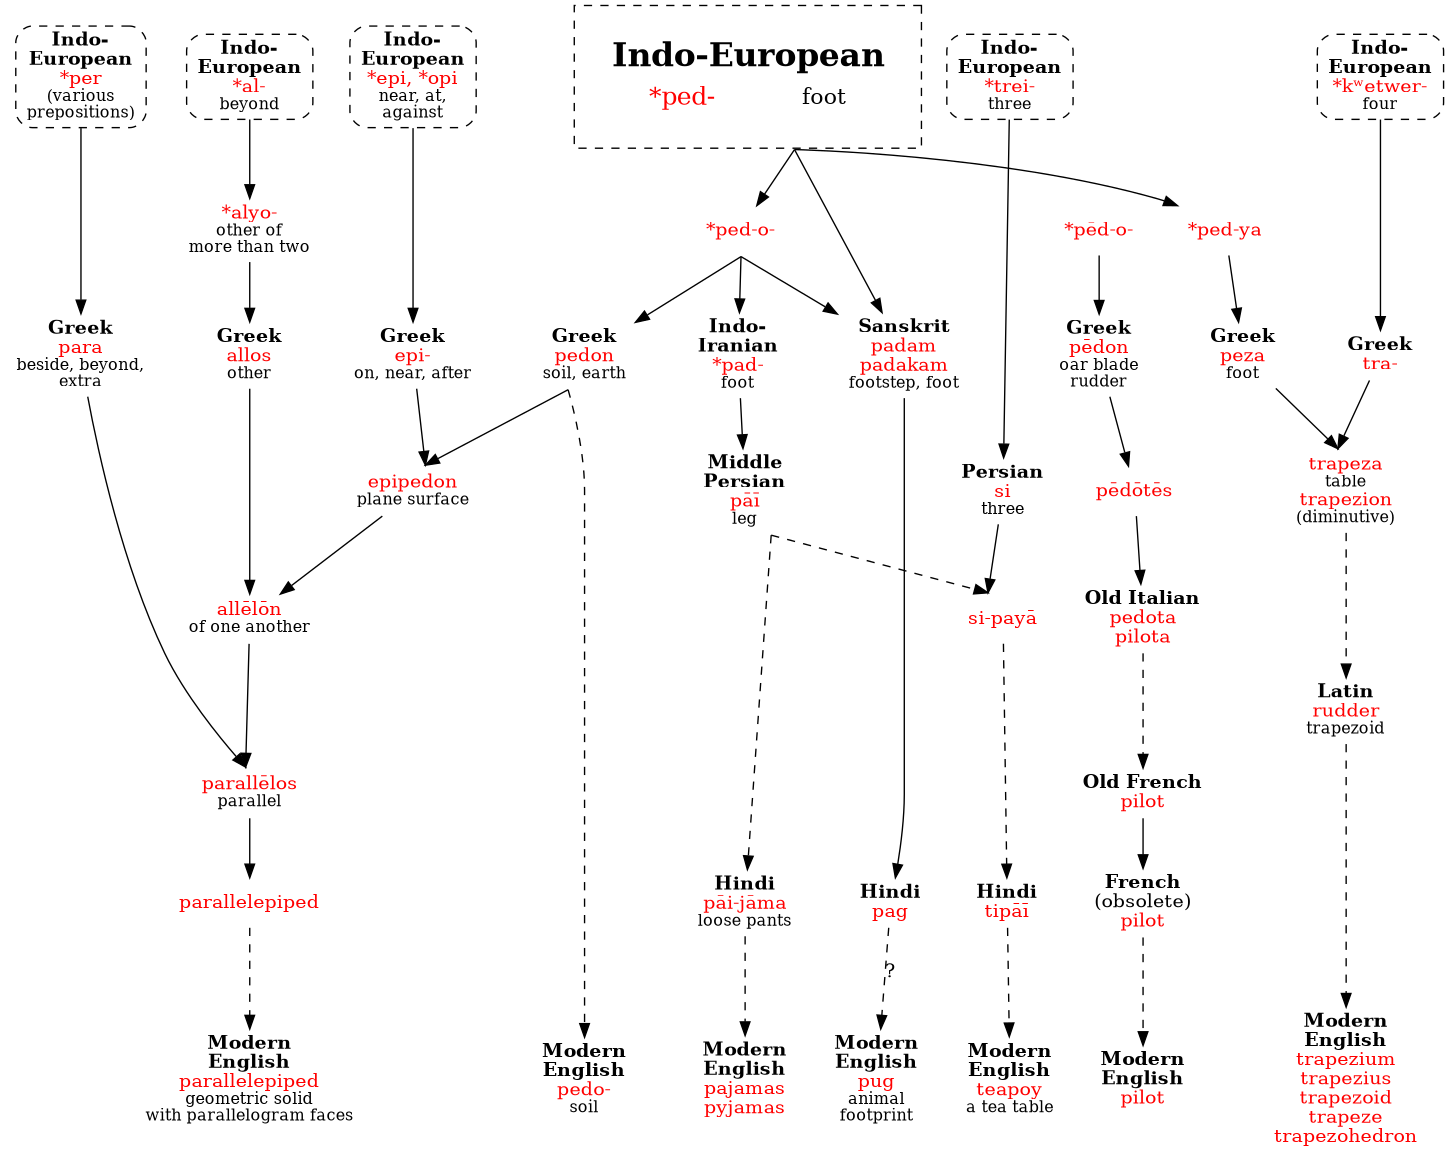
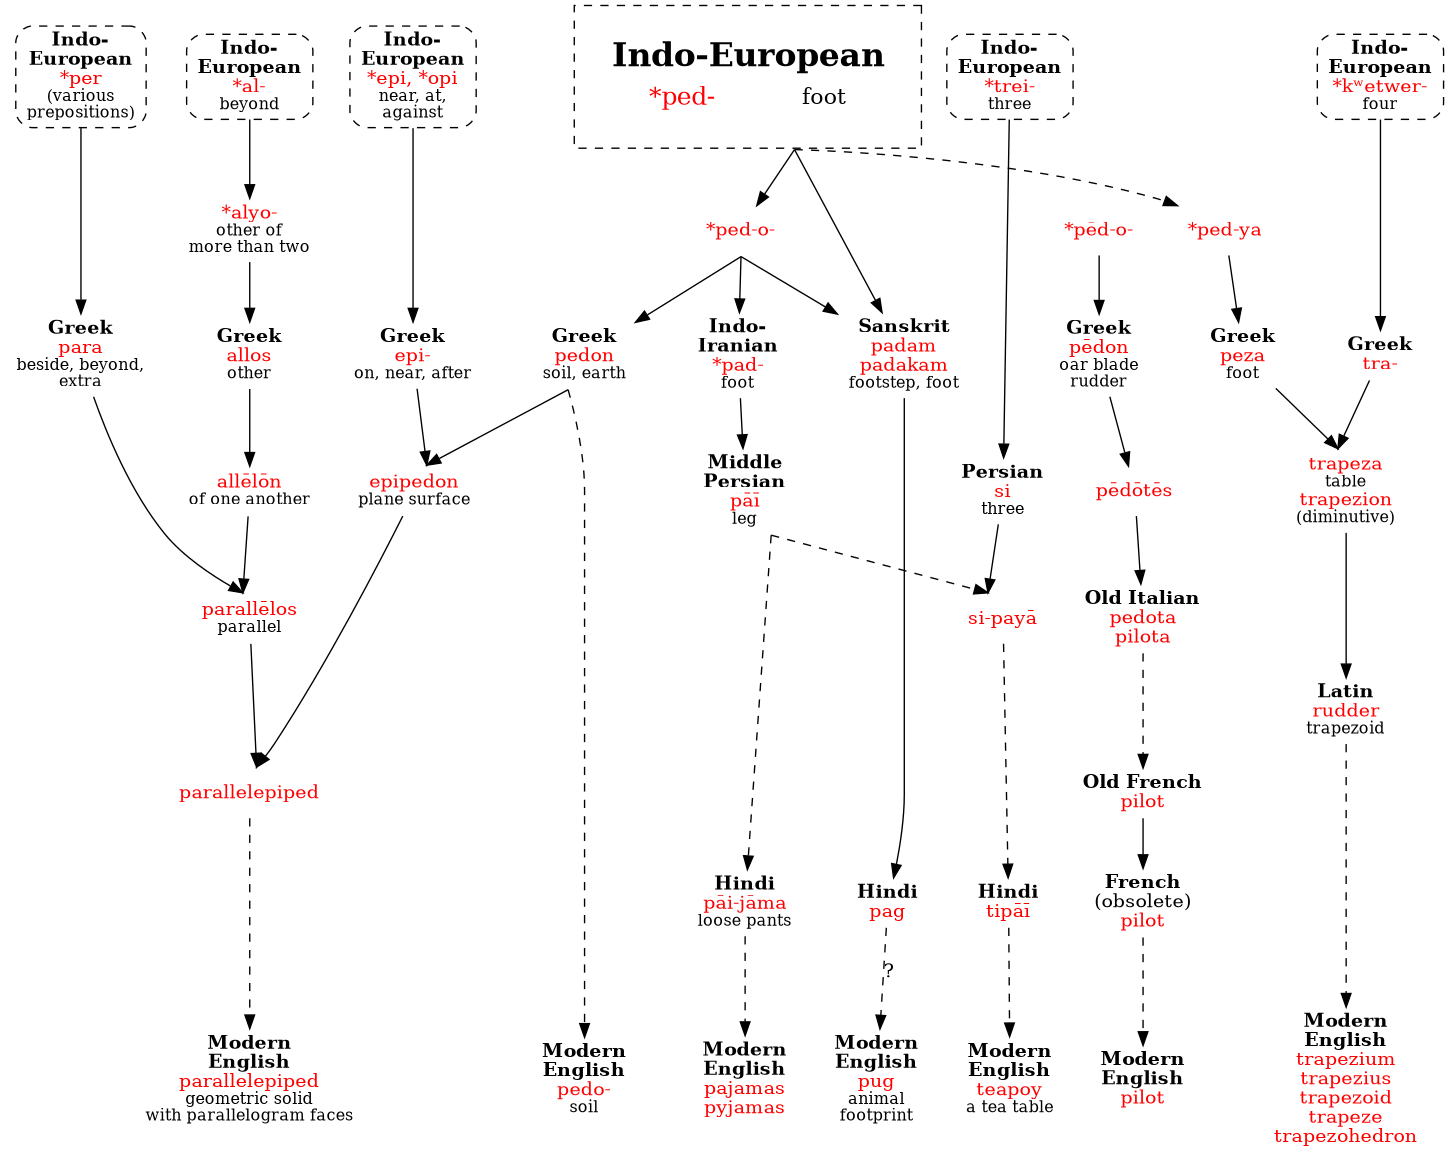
edge "Indo-European" -> "*ped-ya": style solid -> dashed
edge "epipedon" -> "allēlōn": now "epipedon" -> "parallelepiped"
edge "trapeza" -> "Latin": style dashed -> solid
